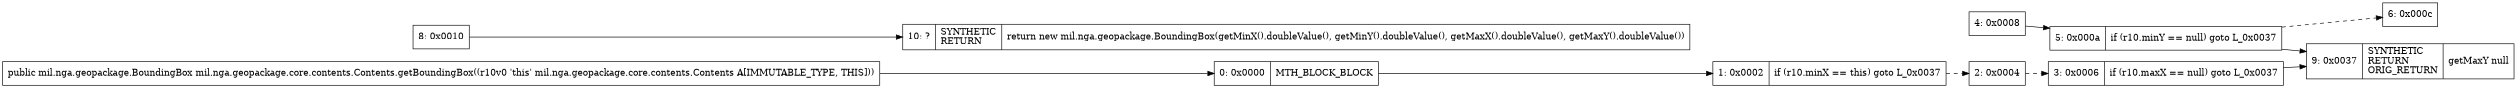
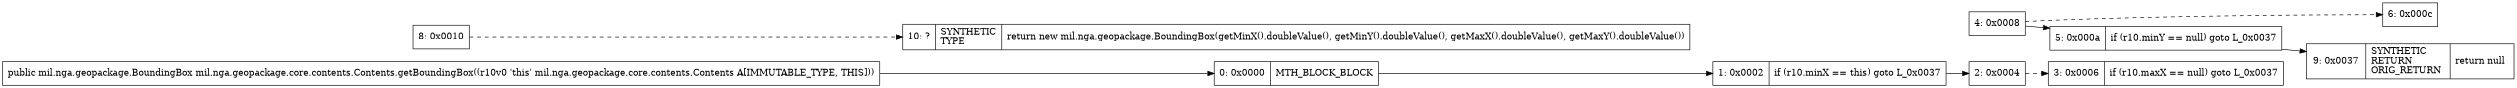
edge "5: 0x000a" -> "6: 0x000c": now "4: 0x0008" -> "6: 0x000c"
edge "8: 0x0010" -> "10: ?": style solid -> dashed
node "10: ?": text "RETURN" -> "TYPE"
node "9: 0x0037": text "getMaxY null" -> "return null"
edge "3: 0x0006" -> "9: 0x0037": removed
edge "1: 0x0002" -> "2: 0x0004": style dashed -> solid
